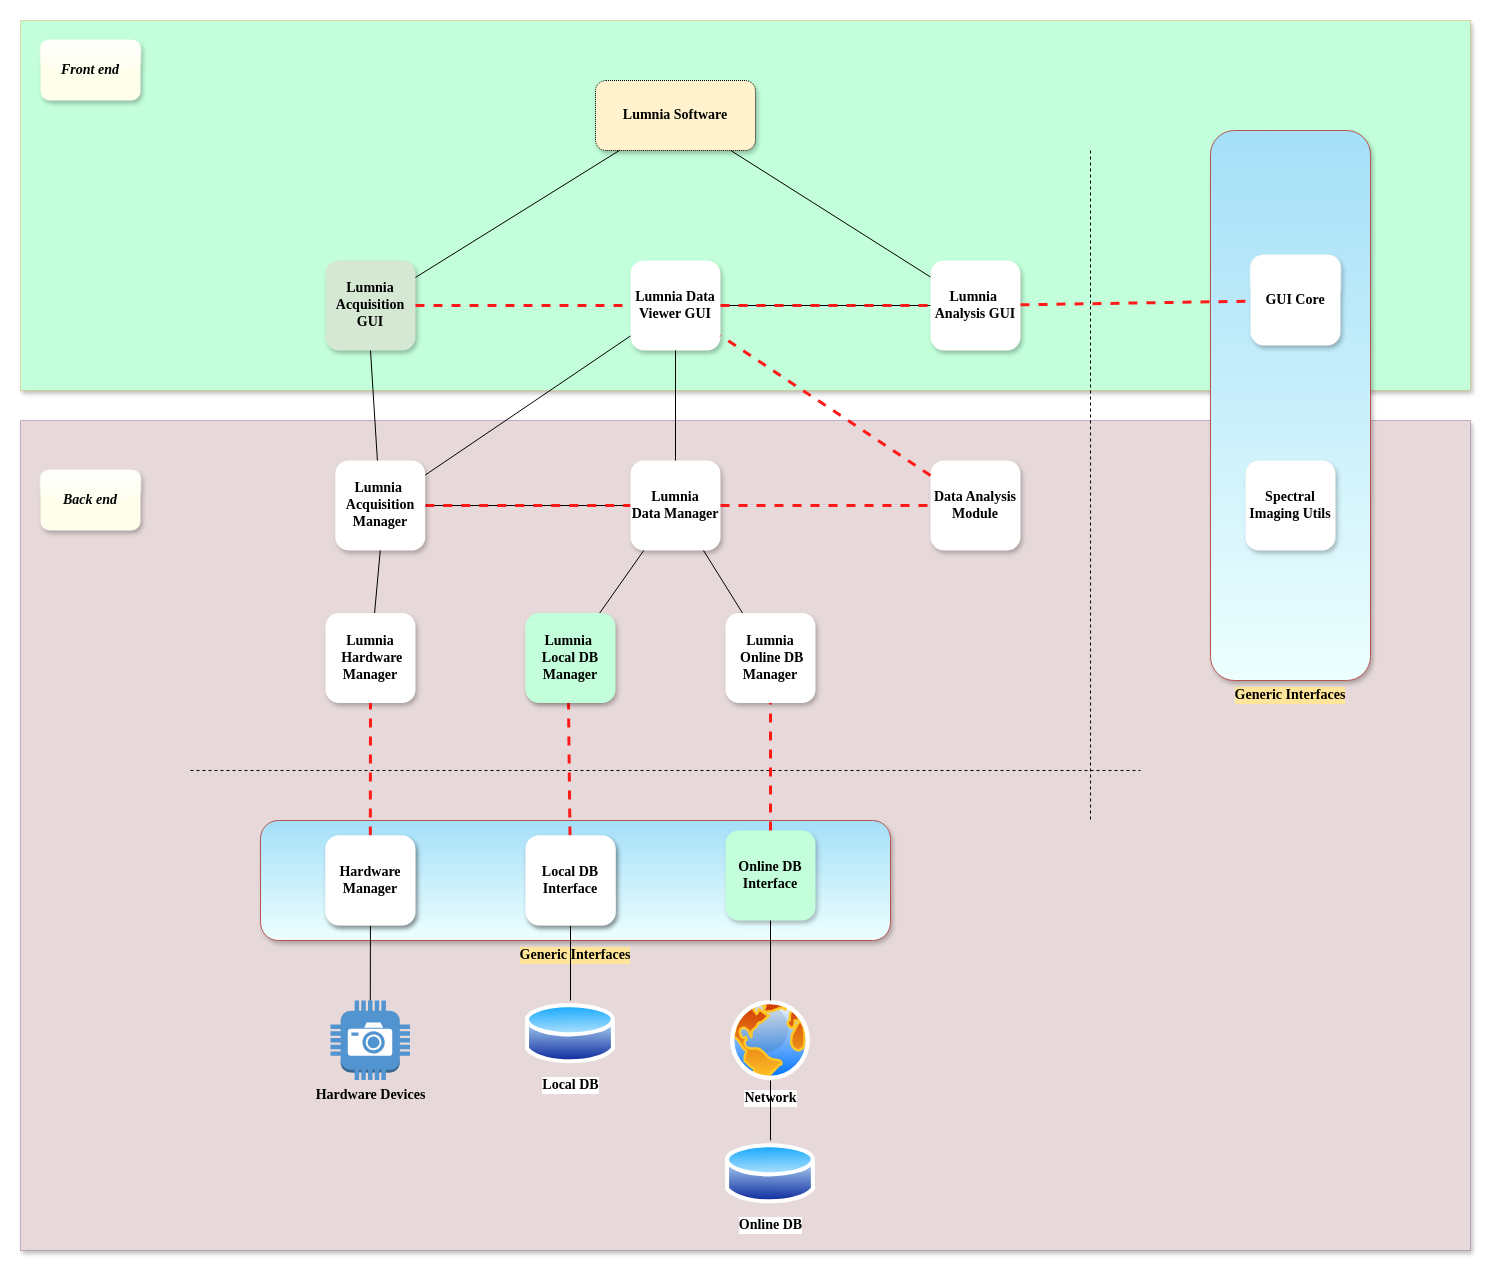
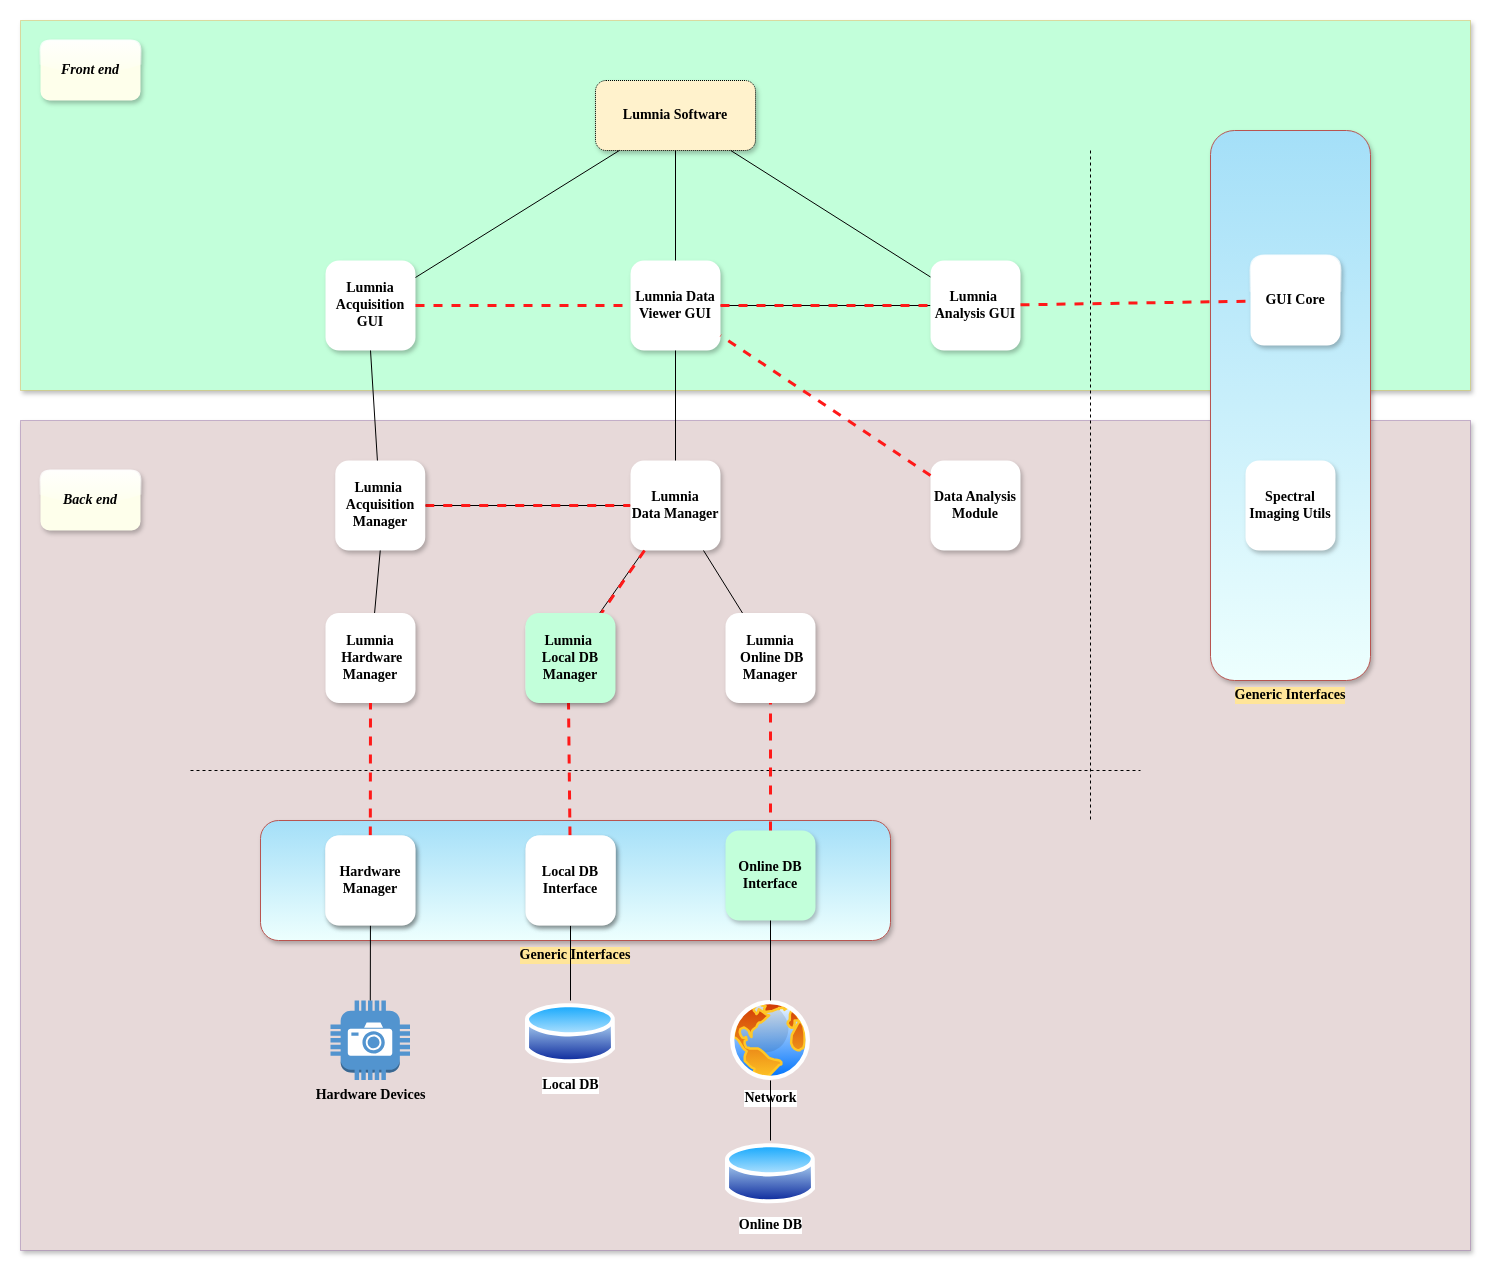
node "Lumnia Acquisition GUI": fillcolor #d5e8d4 -> #ffffff
edge "Lumnia Data Viewer GUI" -- "Lumnia AcquisitionManager": now "Lumnia Data Viewer GUI" -- "Lumnia Software"
edge "Lumnia Data Manager" -- "Data Analysis Module": now "Lumnia Data Manager" -- "Lumnia Local DBManager"
